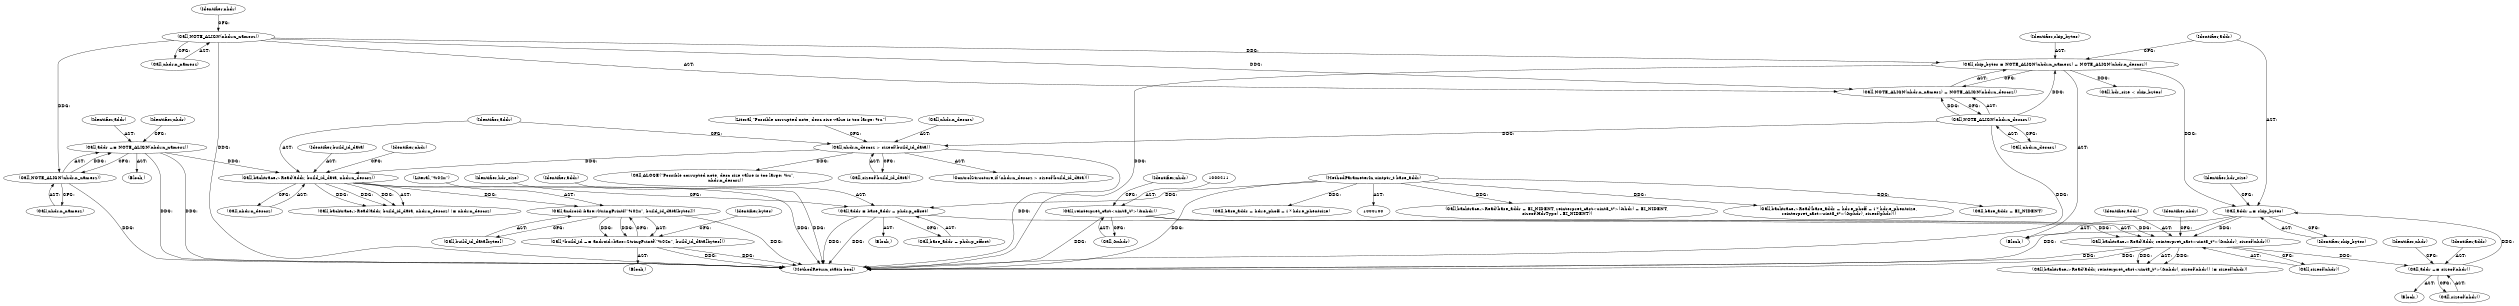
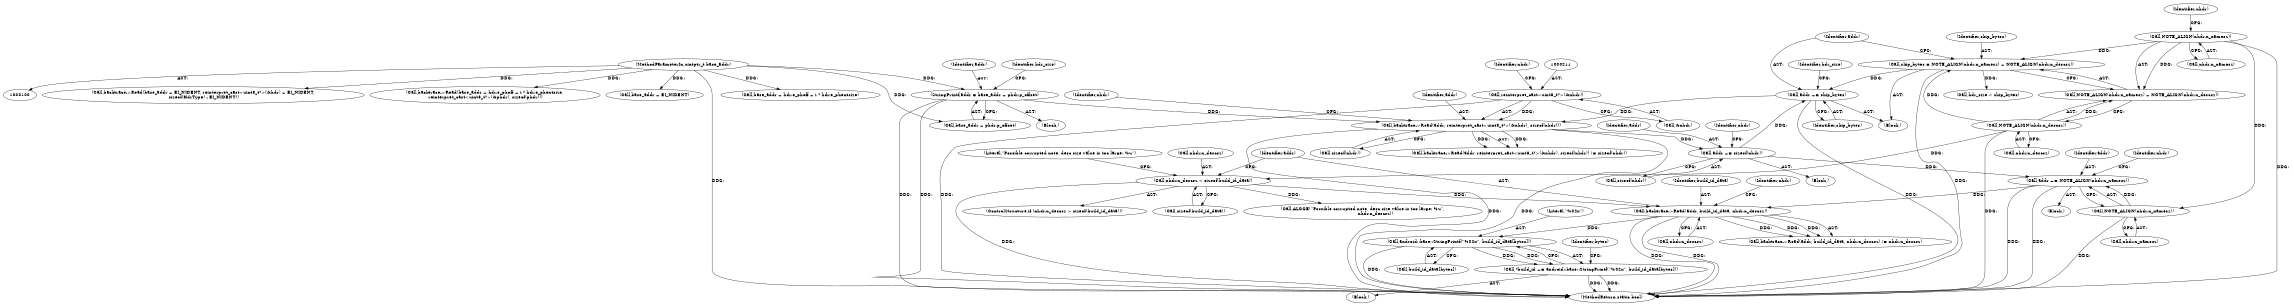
edge "(MethodParameterIn,uintptr_t base_addr)" -> "(Call,base_addr + phdr.p_offset)": added, label "DDG:"
edge "(Call,addr += sizeof(nhdr))" -> "(Call,addr += NOTE_ALIGN(nhdr.n_namesz))": added, label "DDG:"
node "(Call,addr = base_addr + phdr.p_offset)": label "(Call,addr = base_addr + phdr.p_offset)" -> "(StringPrintf,addr = base_addr + phdr.p_offset)"
